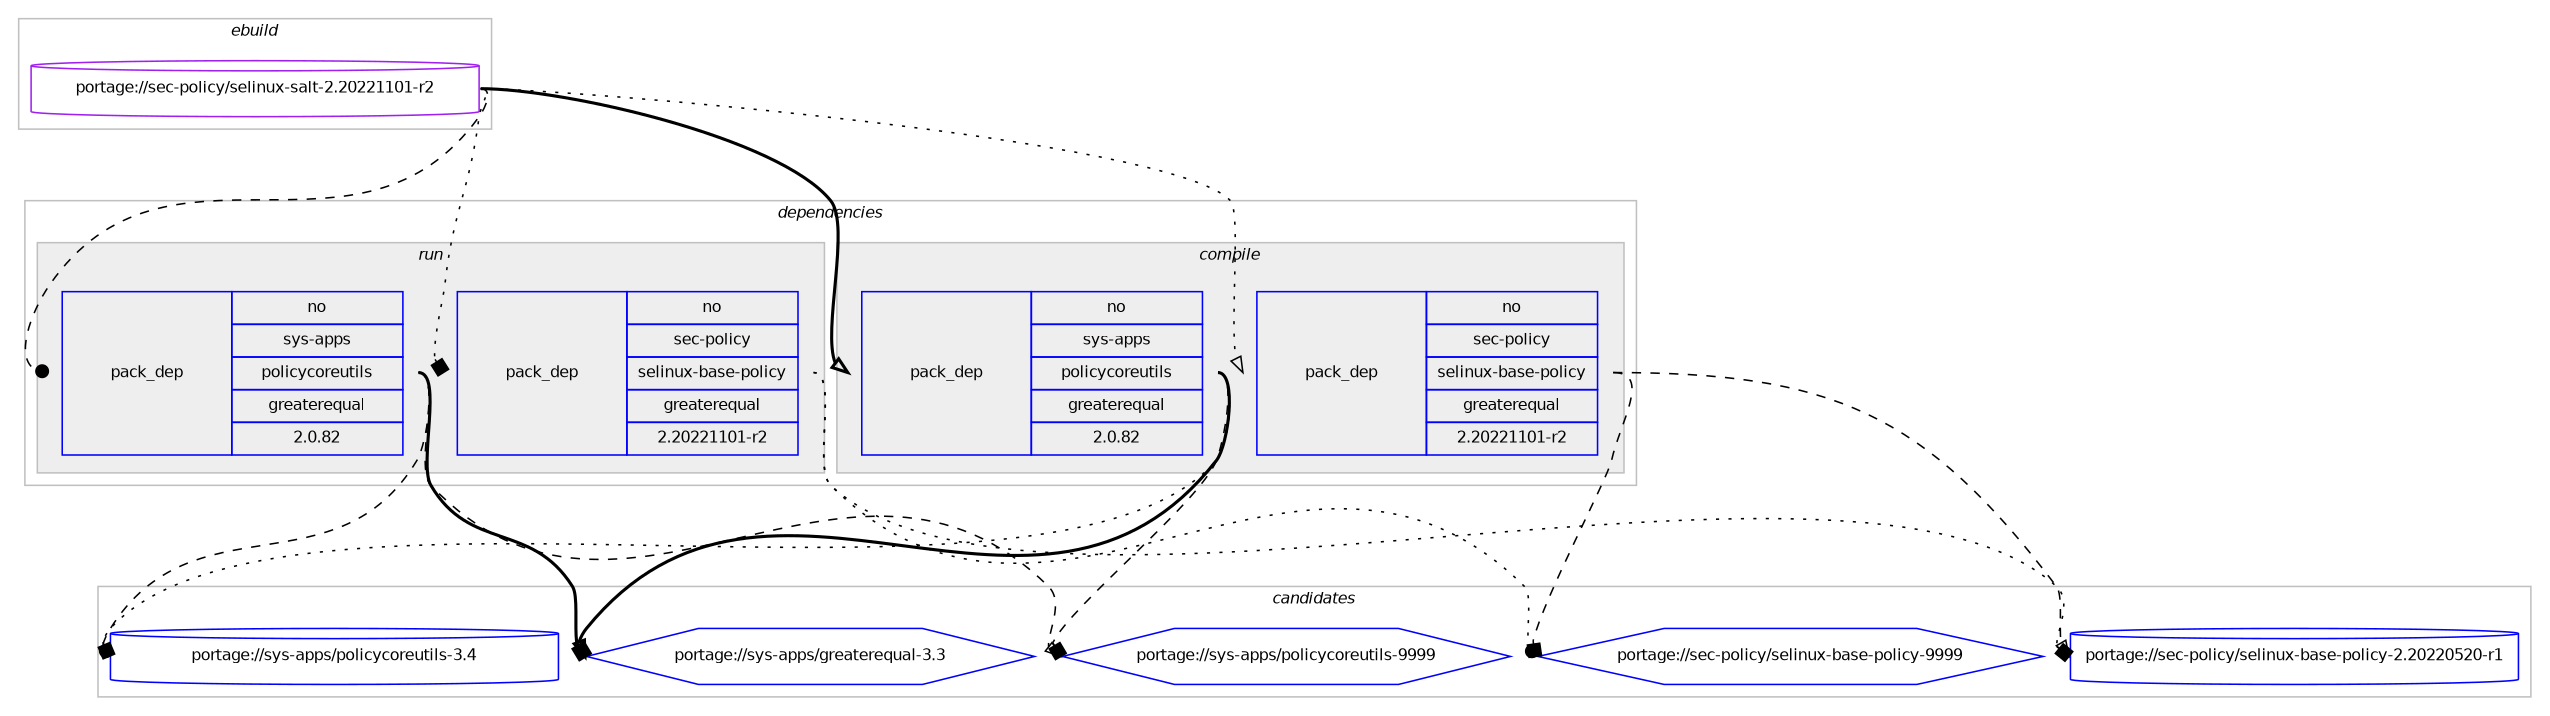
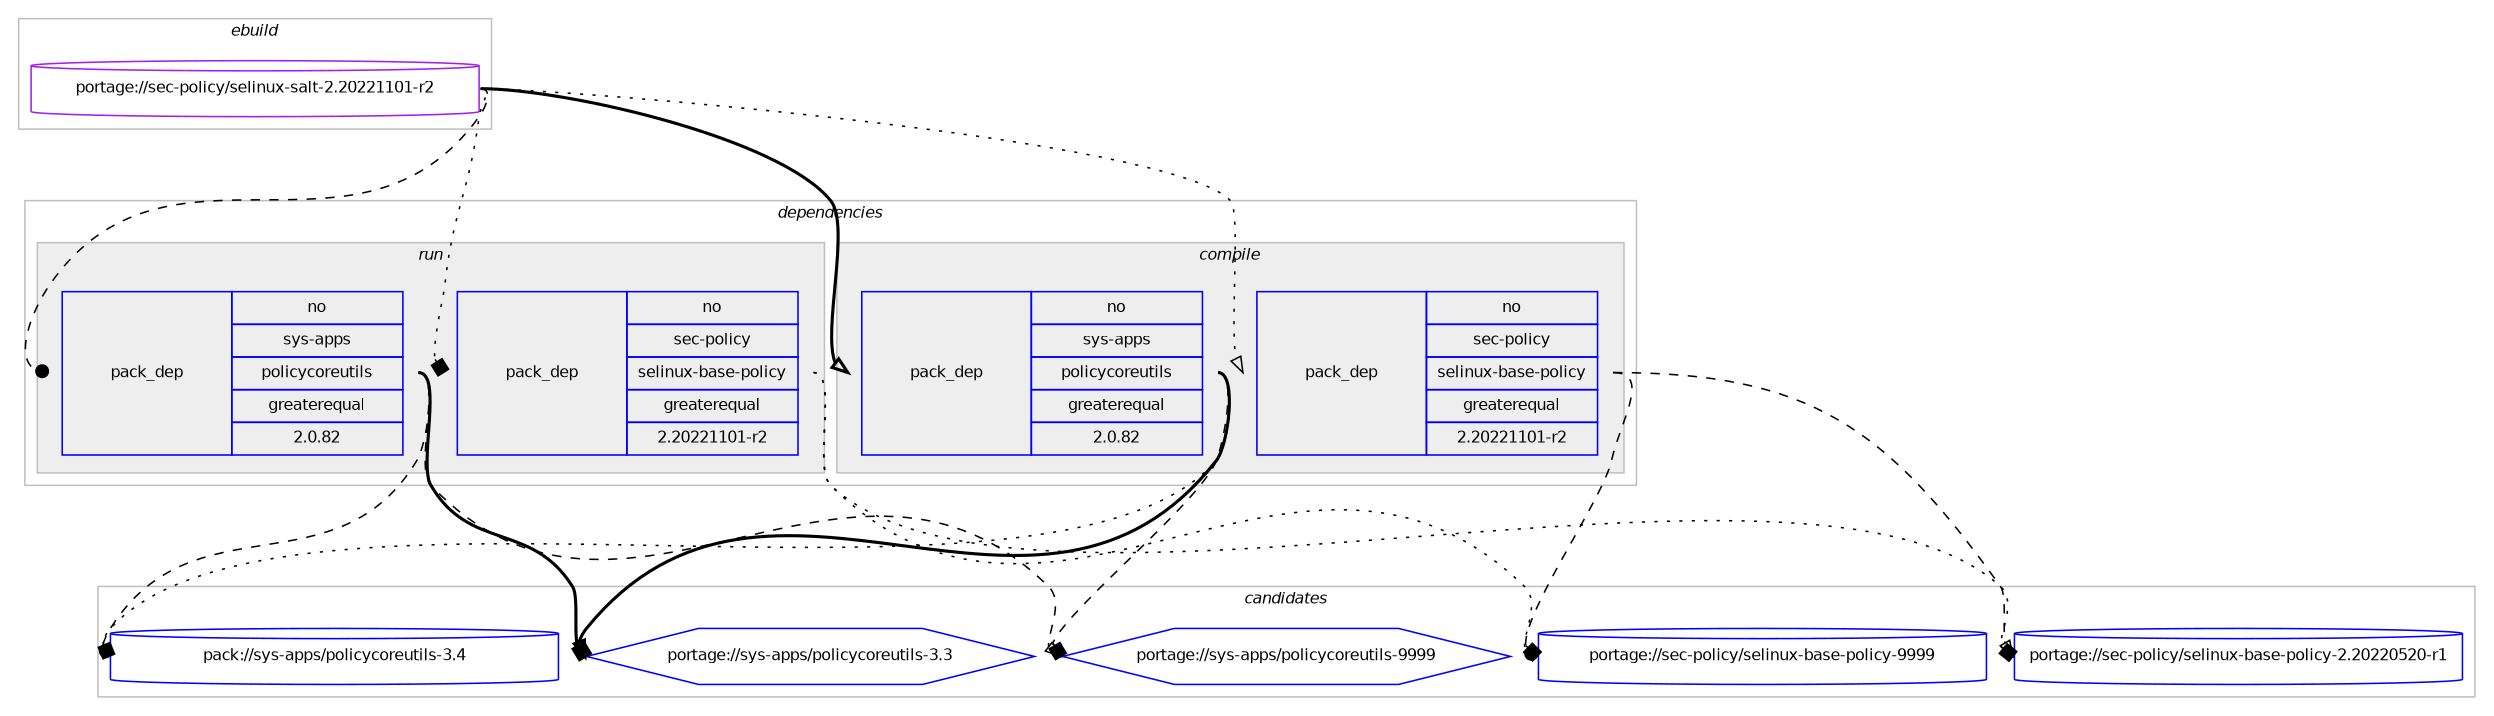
node "portage://sys-apps/policycoreutils-3.4": label "portage://sys-apps/policycoreutils-3.4" -> "pack://sys-apps/policycoreutils-3.4"
node "portage://sys-apps/greaterequal-3.3": label "portage://sys-apps/greaterequal-3.3" -> "portage://sys-apps/policycoreutils-3.3"
node "portage://sec-policy/selinux-base-policy-9999": shape hexagon -> cylinder
